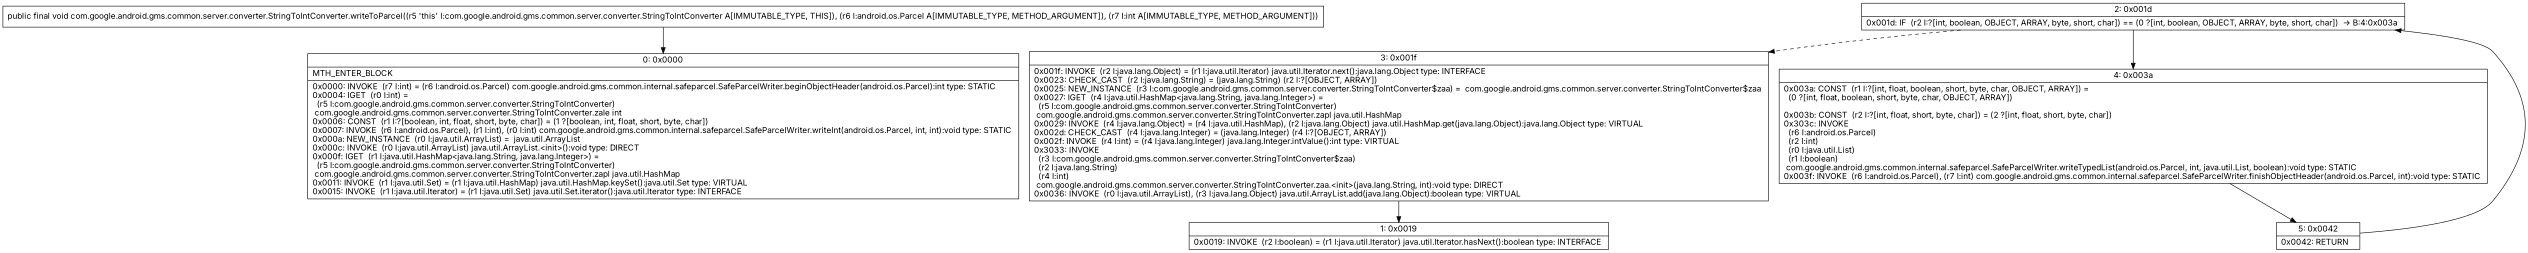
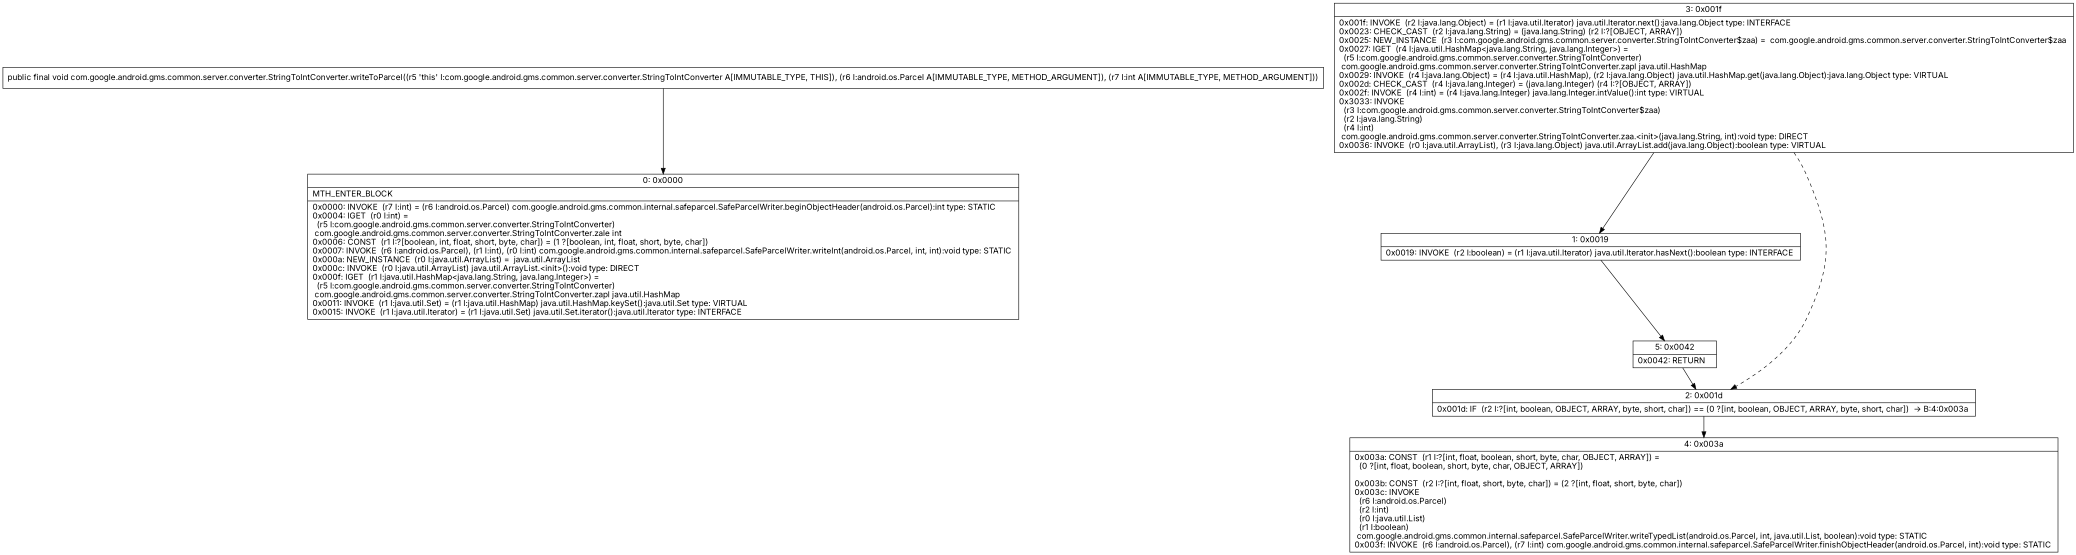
edge "2: 0x001d" -> "3: 0x001f": reversed
node "4: 0x003a": text "0x303c: INVOKE" -> "0x003c: INVOKE"
edge "4: 0x003a" -> "5: 0x0042": now "1: 0x0019" -> "5: 0x0042"
